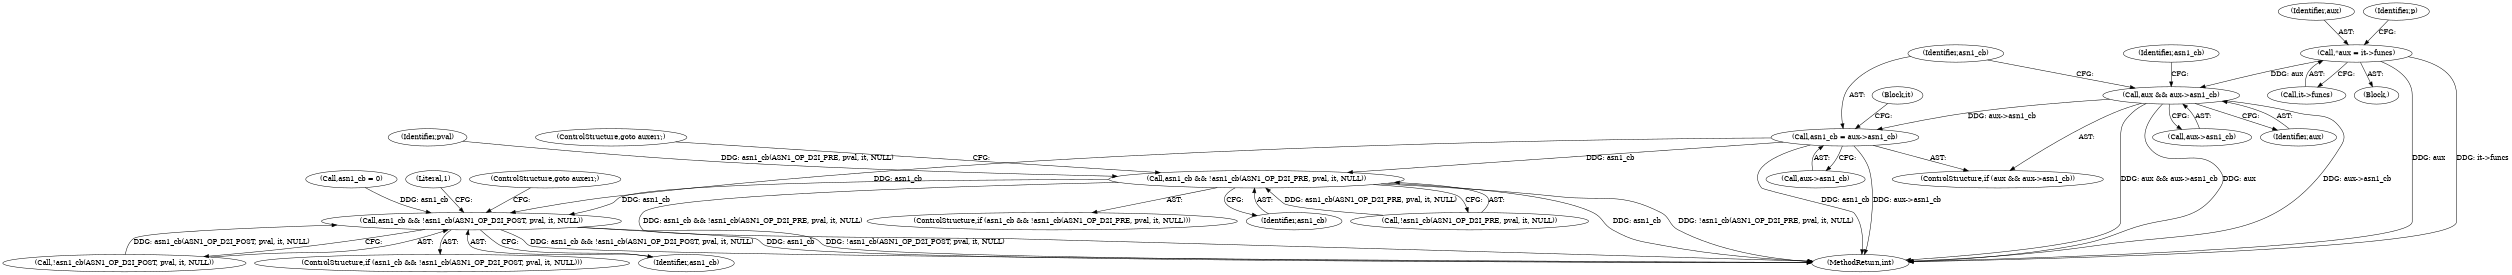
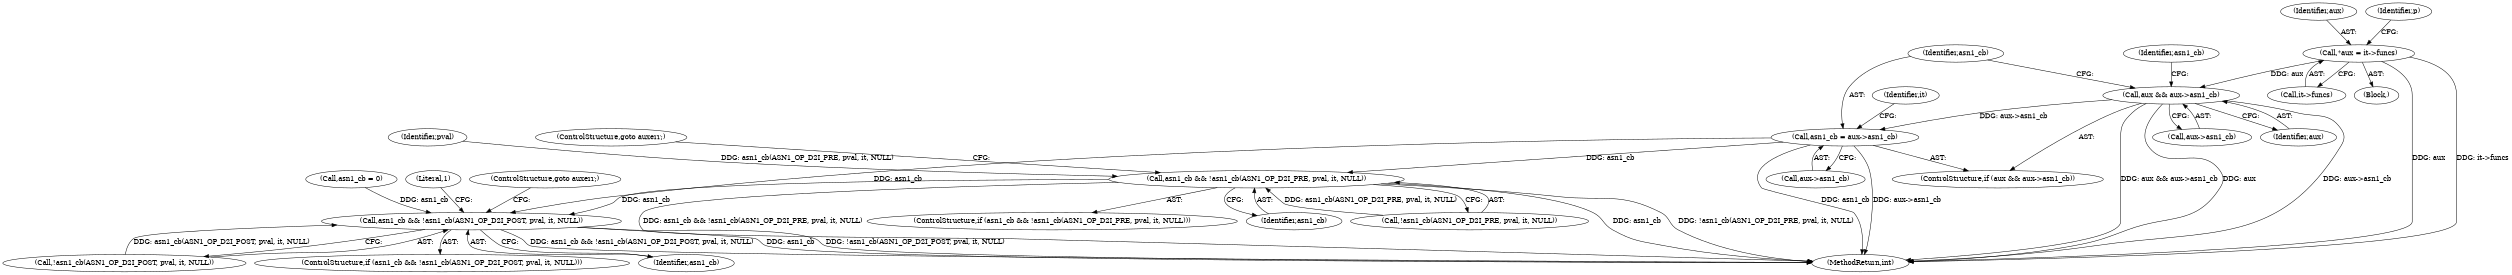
node "(Block,it)": label "(Block,it)" -> "(Identifier,it)"
